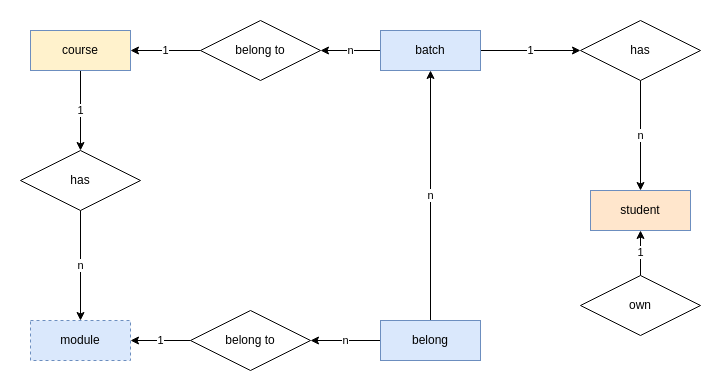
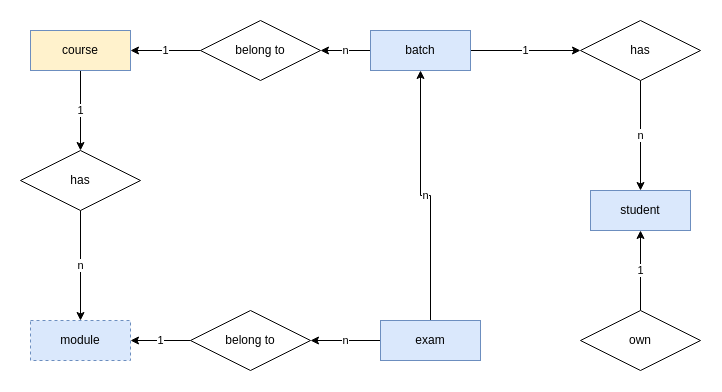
node "batch": moved (431, 51) -> (421, 51)
node "student": fillcolor #ffe6cc -> #dae8fc
node "own": moved (641, 306) -> (641, 341)
node "belong": label "belong" -> "exam"
